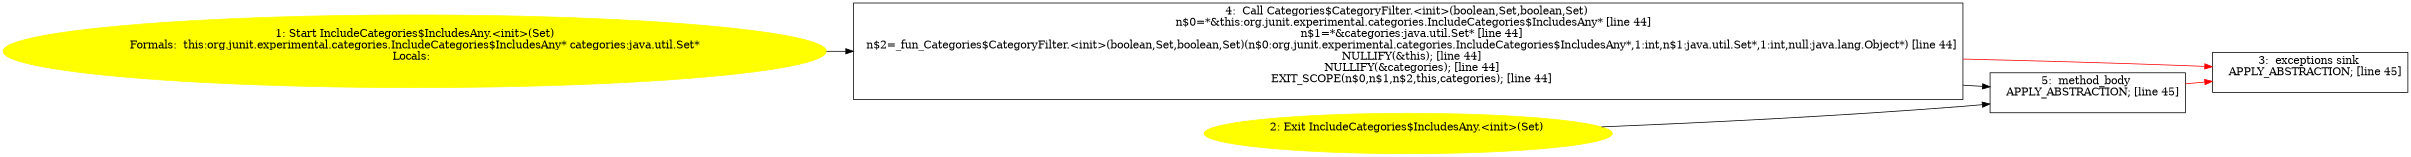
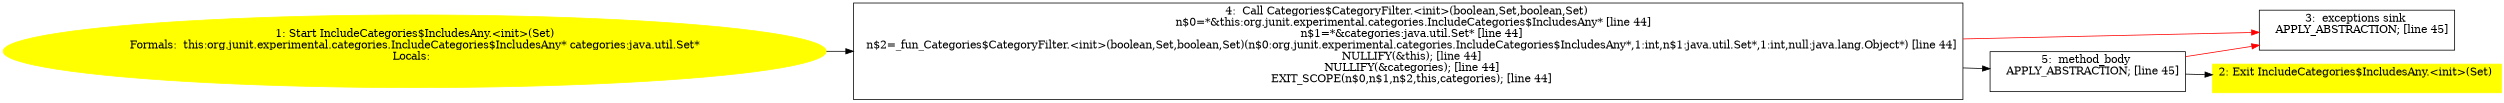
edge "2: Exit IncludeCategories$IncludesAny.<init>(Set)" -> "5:  method_body APPLY_ABSTRACTION; [line 45]": reversed
node "2: Exit IncludeCategories$IncludesAny.<init>(Set)": shape ellipse -> box
